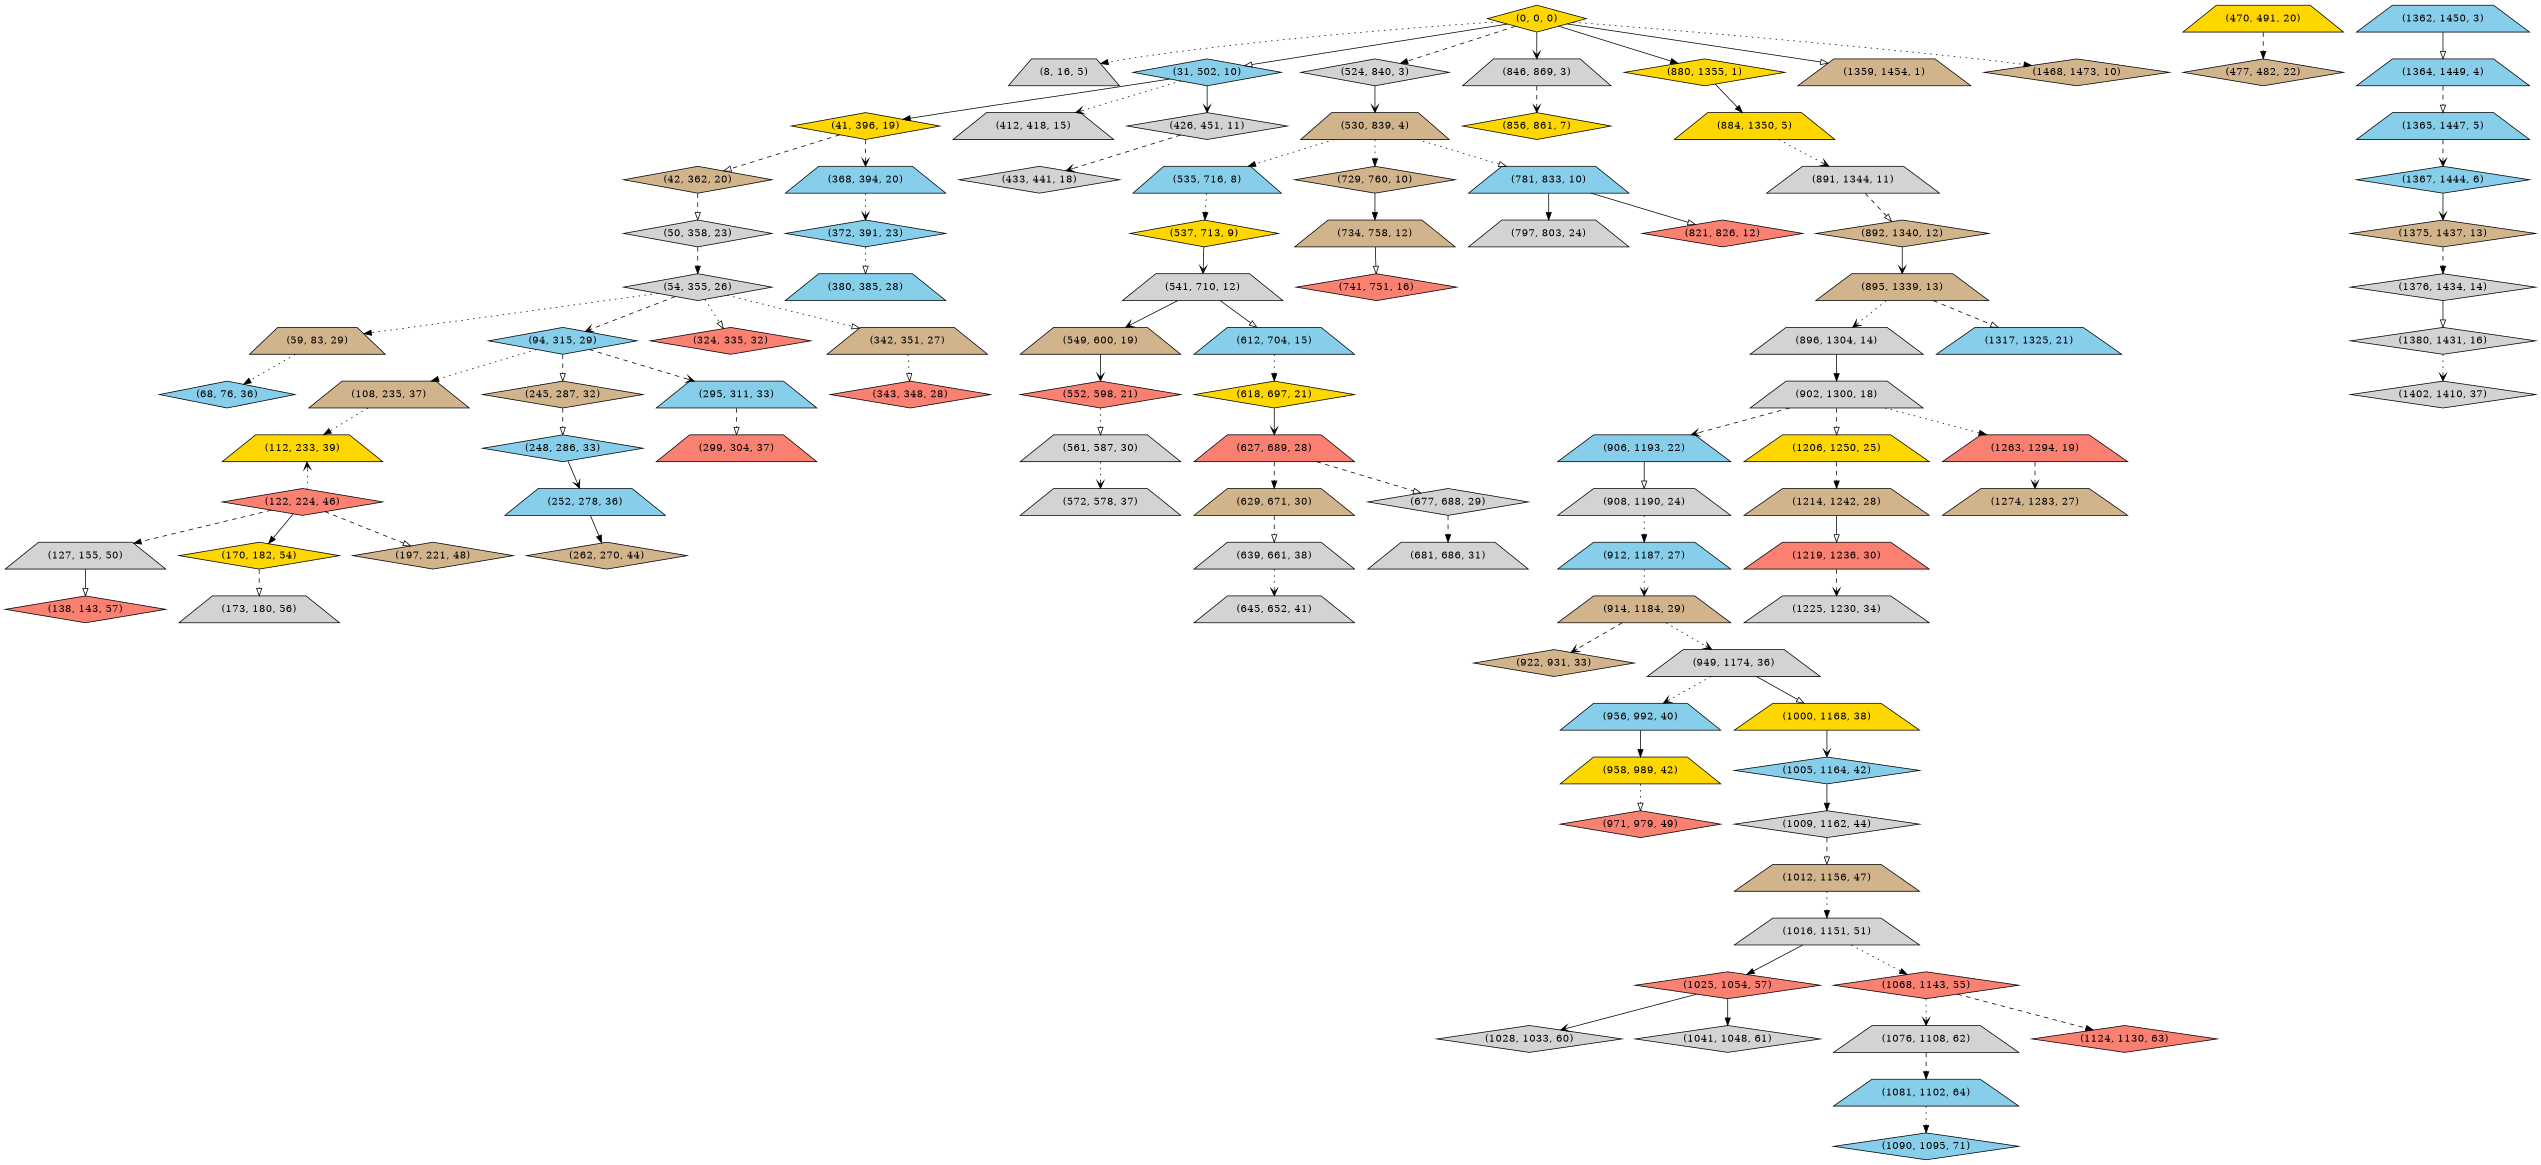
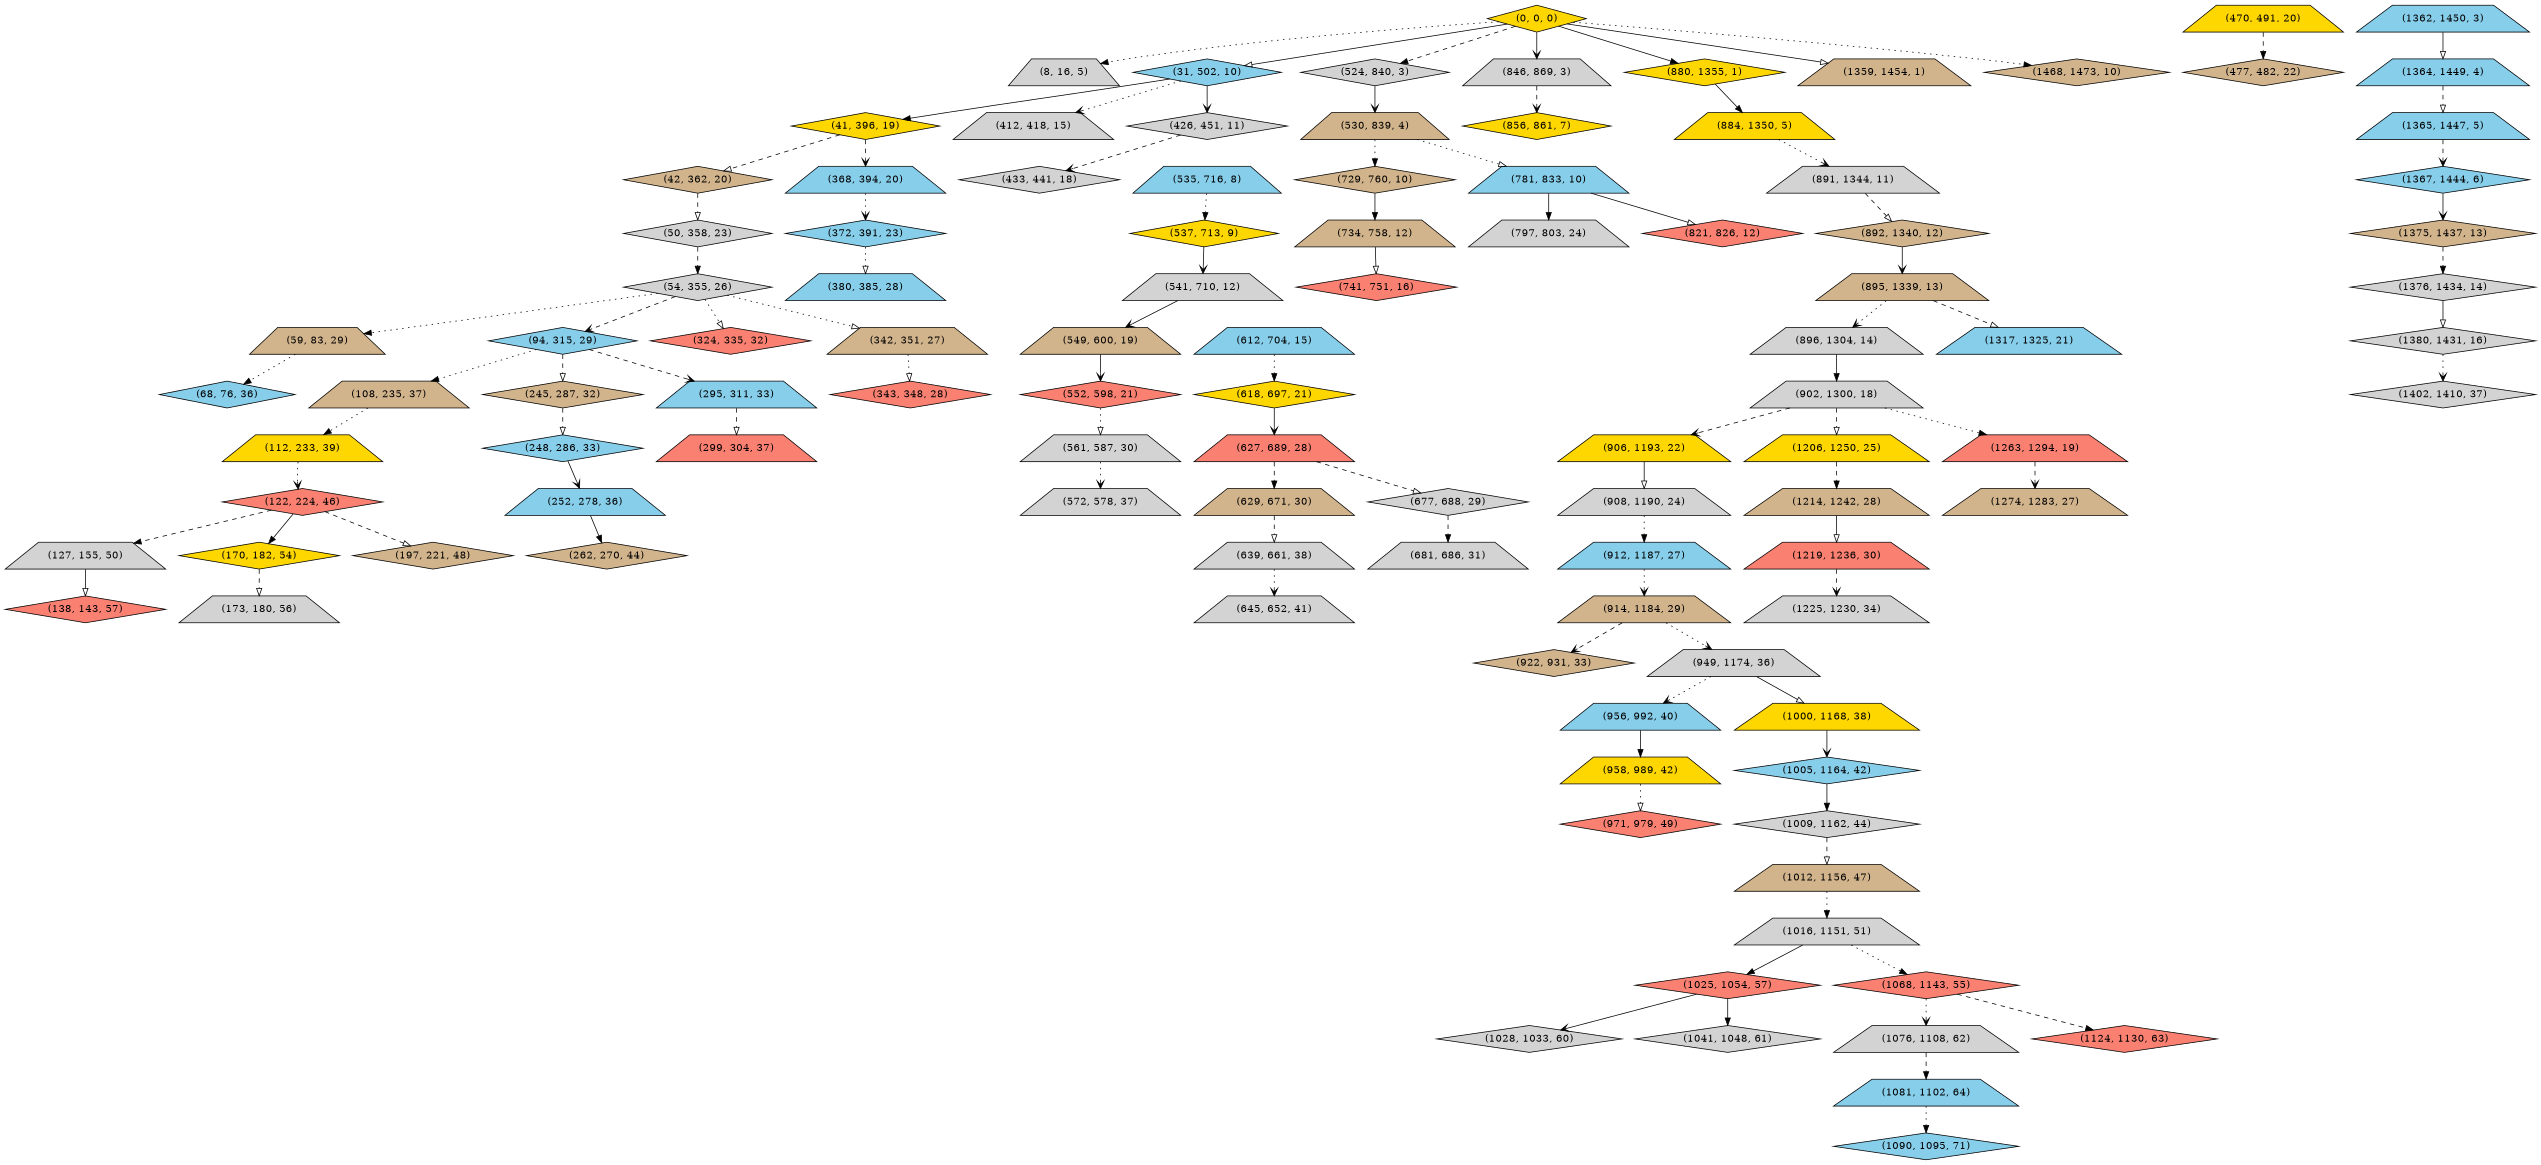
edge "(530, 839, 4)" -> "(535, 716, 8)": removed
edge "(541, 710, 12)" -> "(612, 704, 15)": removed
node "(906, 1193, 22)": fillcolor skyblue -> gold
edge "(122, 224, 46)" -> "(112, 233, 39)": reversed
